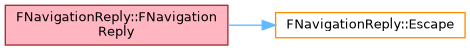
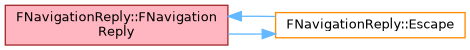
edge "FNavigationReply::Escape" -> "FNavigationReply::FNavigation Reply": added
